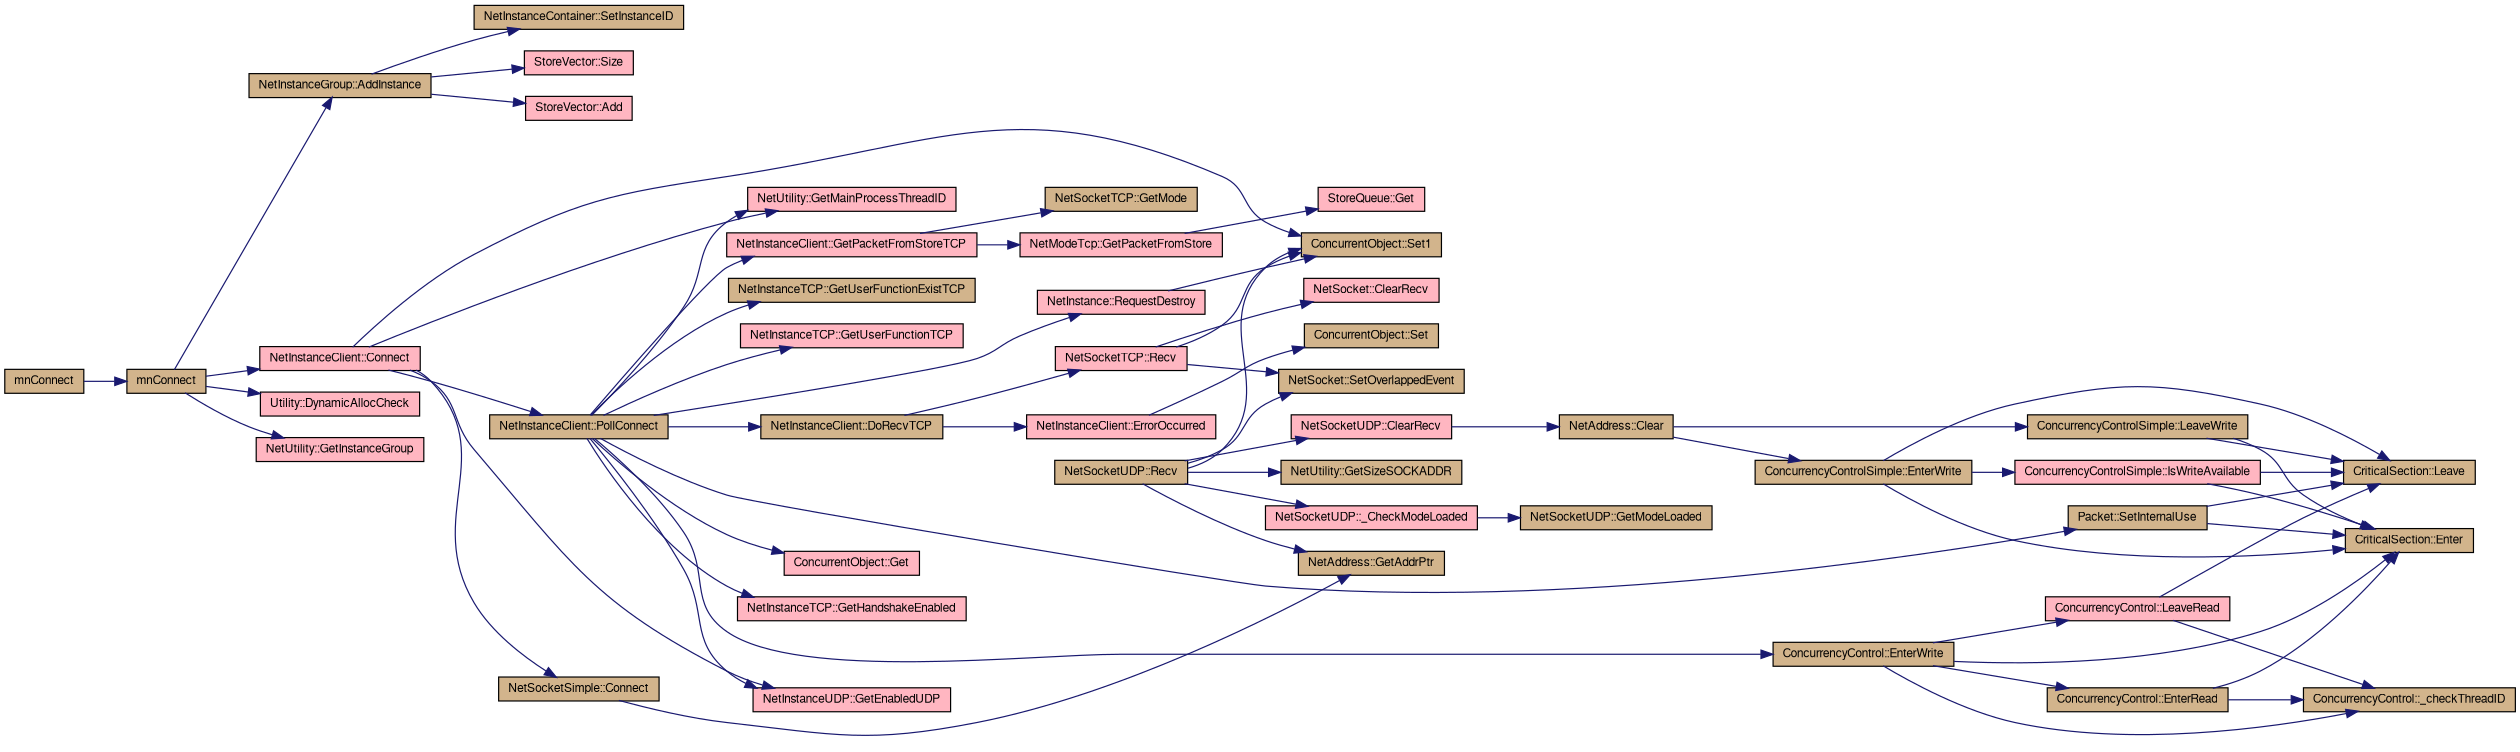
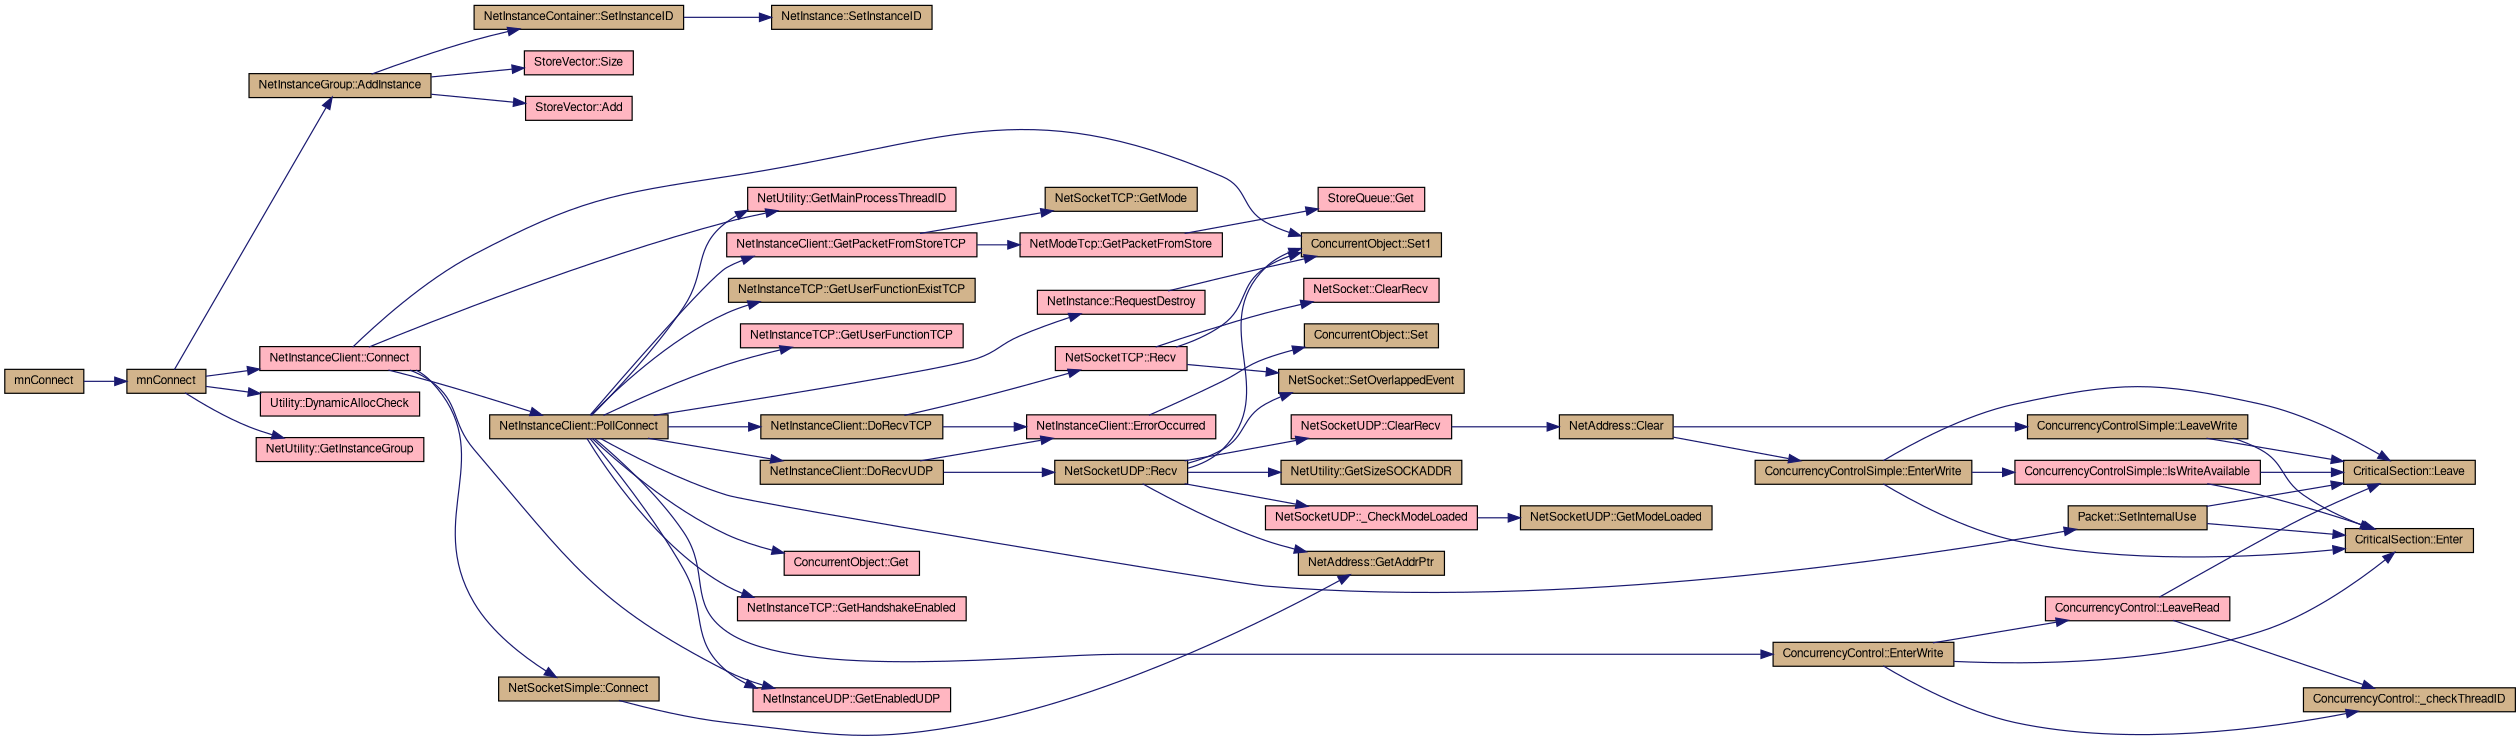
node "NetInstance::SetInstanceID": added
node "NetInstanceClient::DoRecvUDP": added
node "ConcurrencyControl::EnterRead": removed
